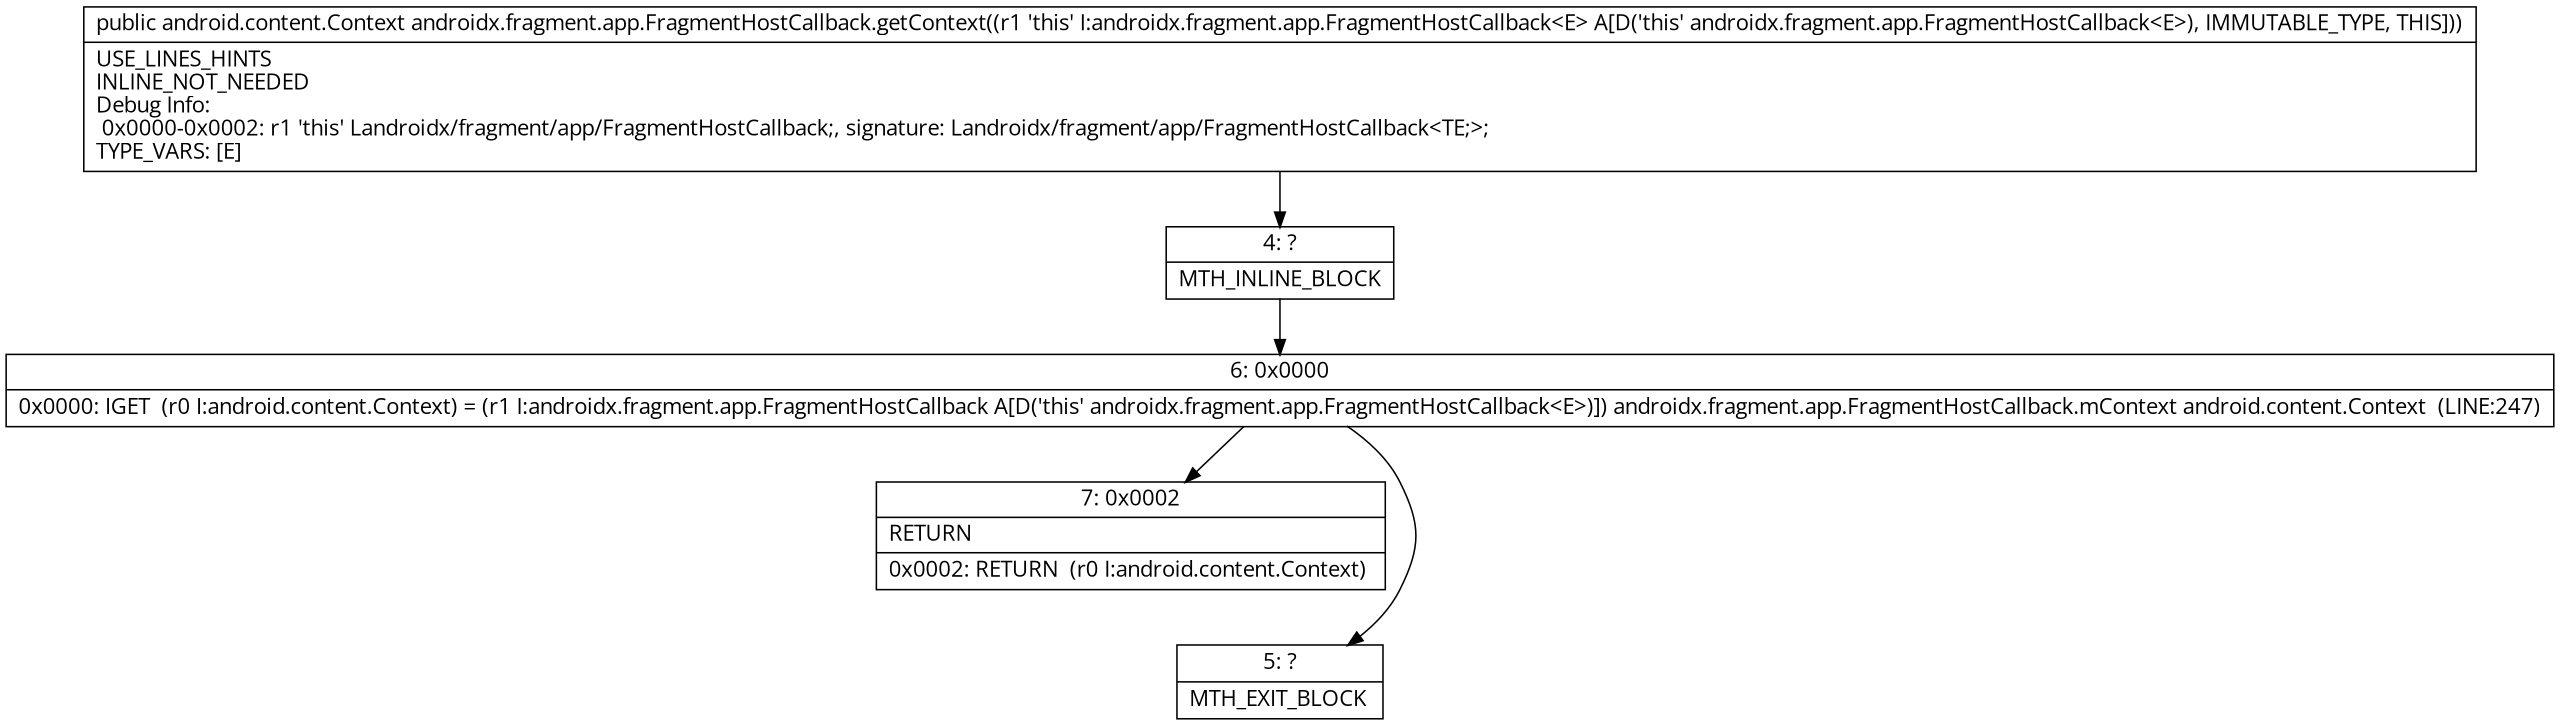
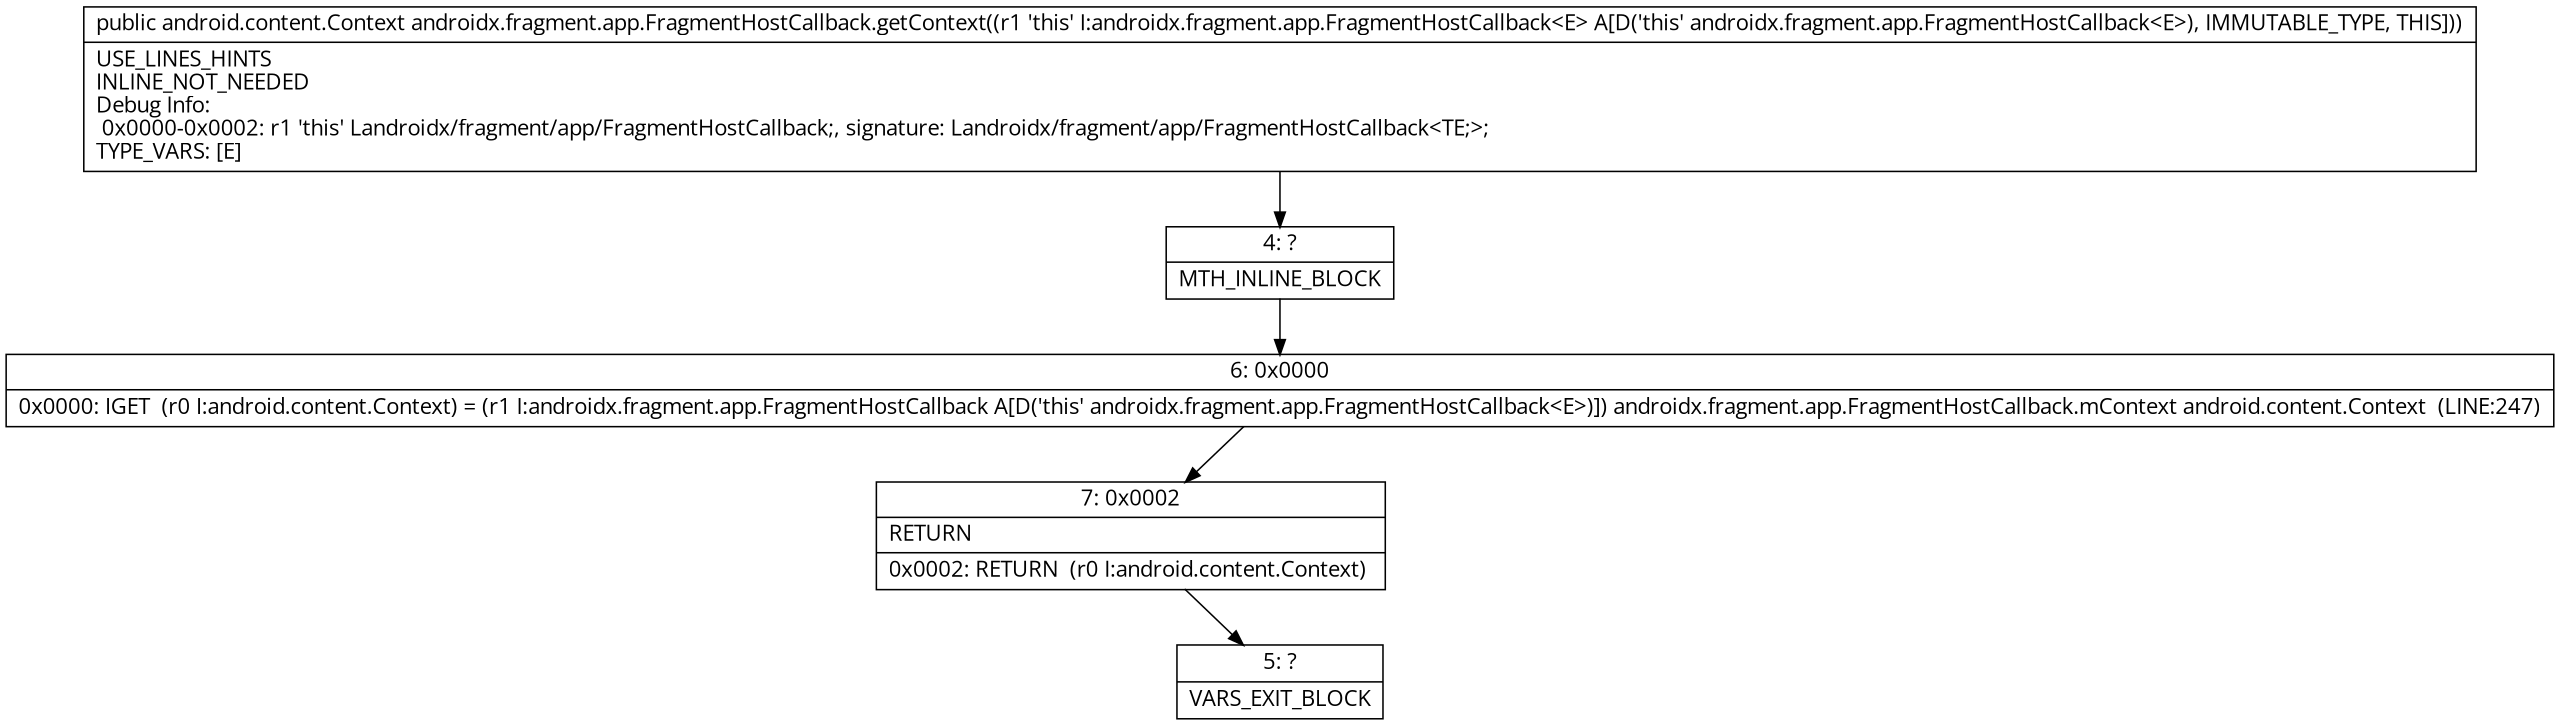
edge "6: 0x0000" -> "5: ?": now "7: 0x0002" -> "5: ?"
node "5: ?": text "MTH_EXIT_BLOCK" -> "VARS_EXIT_BLOCK"
